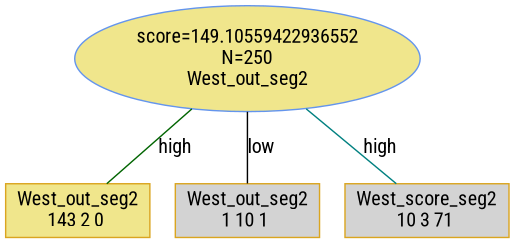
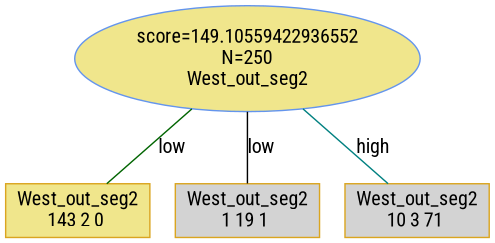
edge "score=149.10559422936552 N=250 West_out_seg2" -- "West_out_seg2 143 2 0": label "high" -> "low"
node "West_out_seg2 1 10 1": label "West_out_seg2 1 10 1" -> "West_out_seg2 1 19 1"
node "West_score_seg2 10 3 71": label "West_score_seg2 10 3 71" -> "West_out_seg2 10 3 71"
